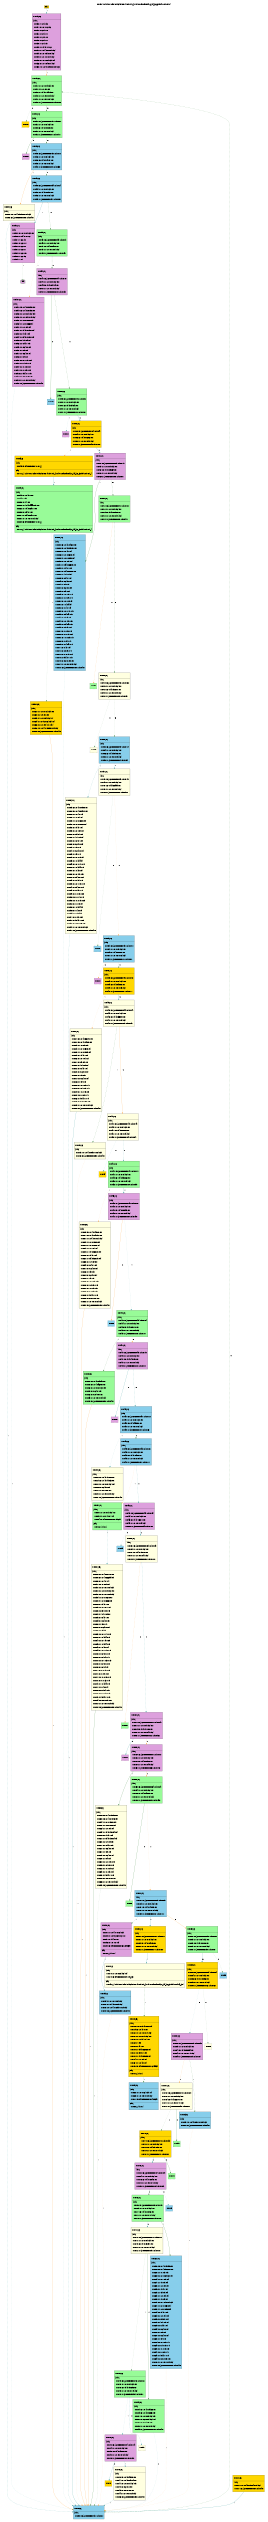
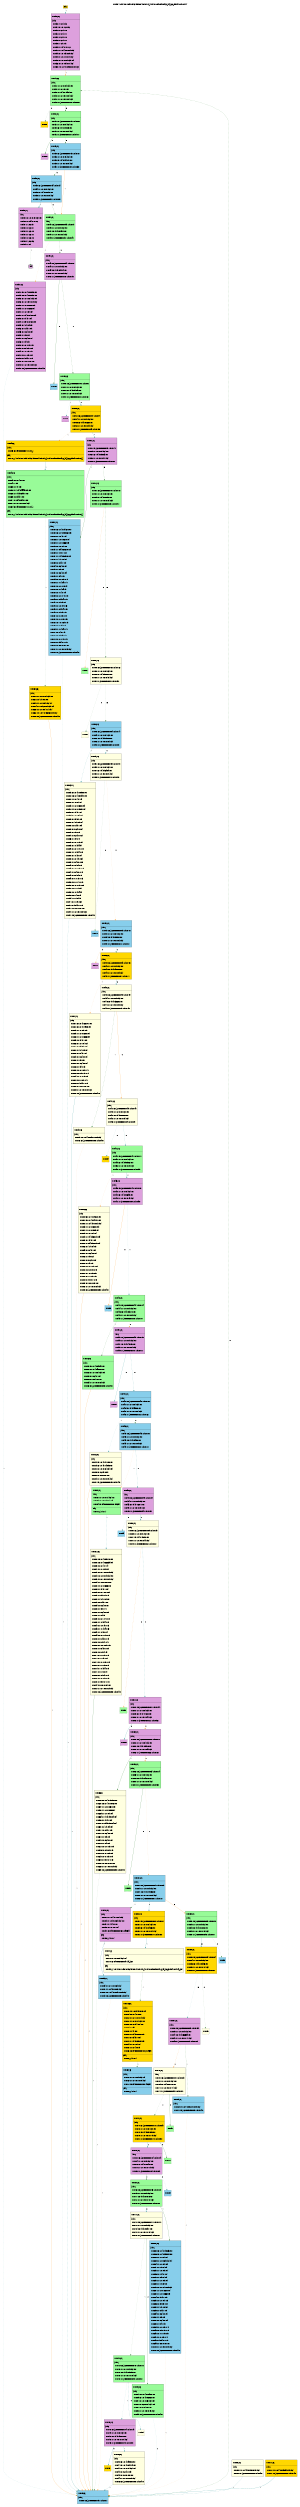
edge "0x401d9e [28]" -> "0x402a8e [15]": now "0x401d9e [28]" -> "0x401dd6 [28]"
